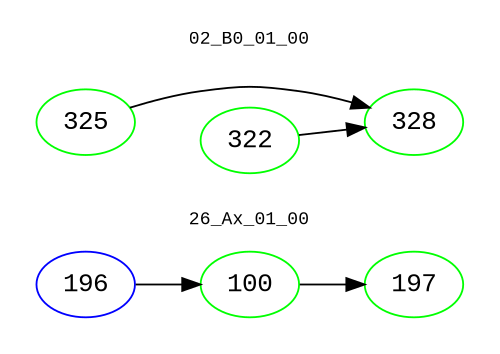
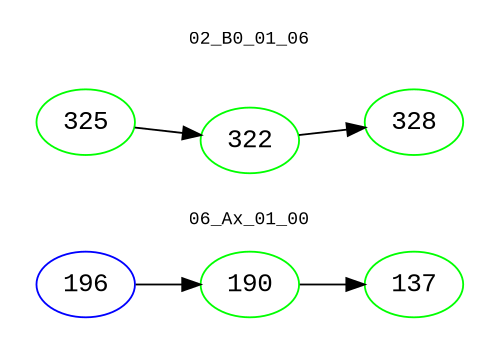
cluster "02_B0_01_00": label "02_B0_01_00" -> "02_B0_01_06"
edge "325" -> "328": now "325" -> "322"
cluster "26_Ax_01_00": label "26_Ax_01_00" -> "06_Ax_01_00"
node "100": label "100" -> "190"
node "197": label "197" -> "137"
